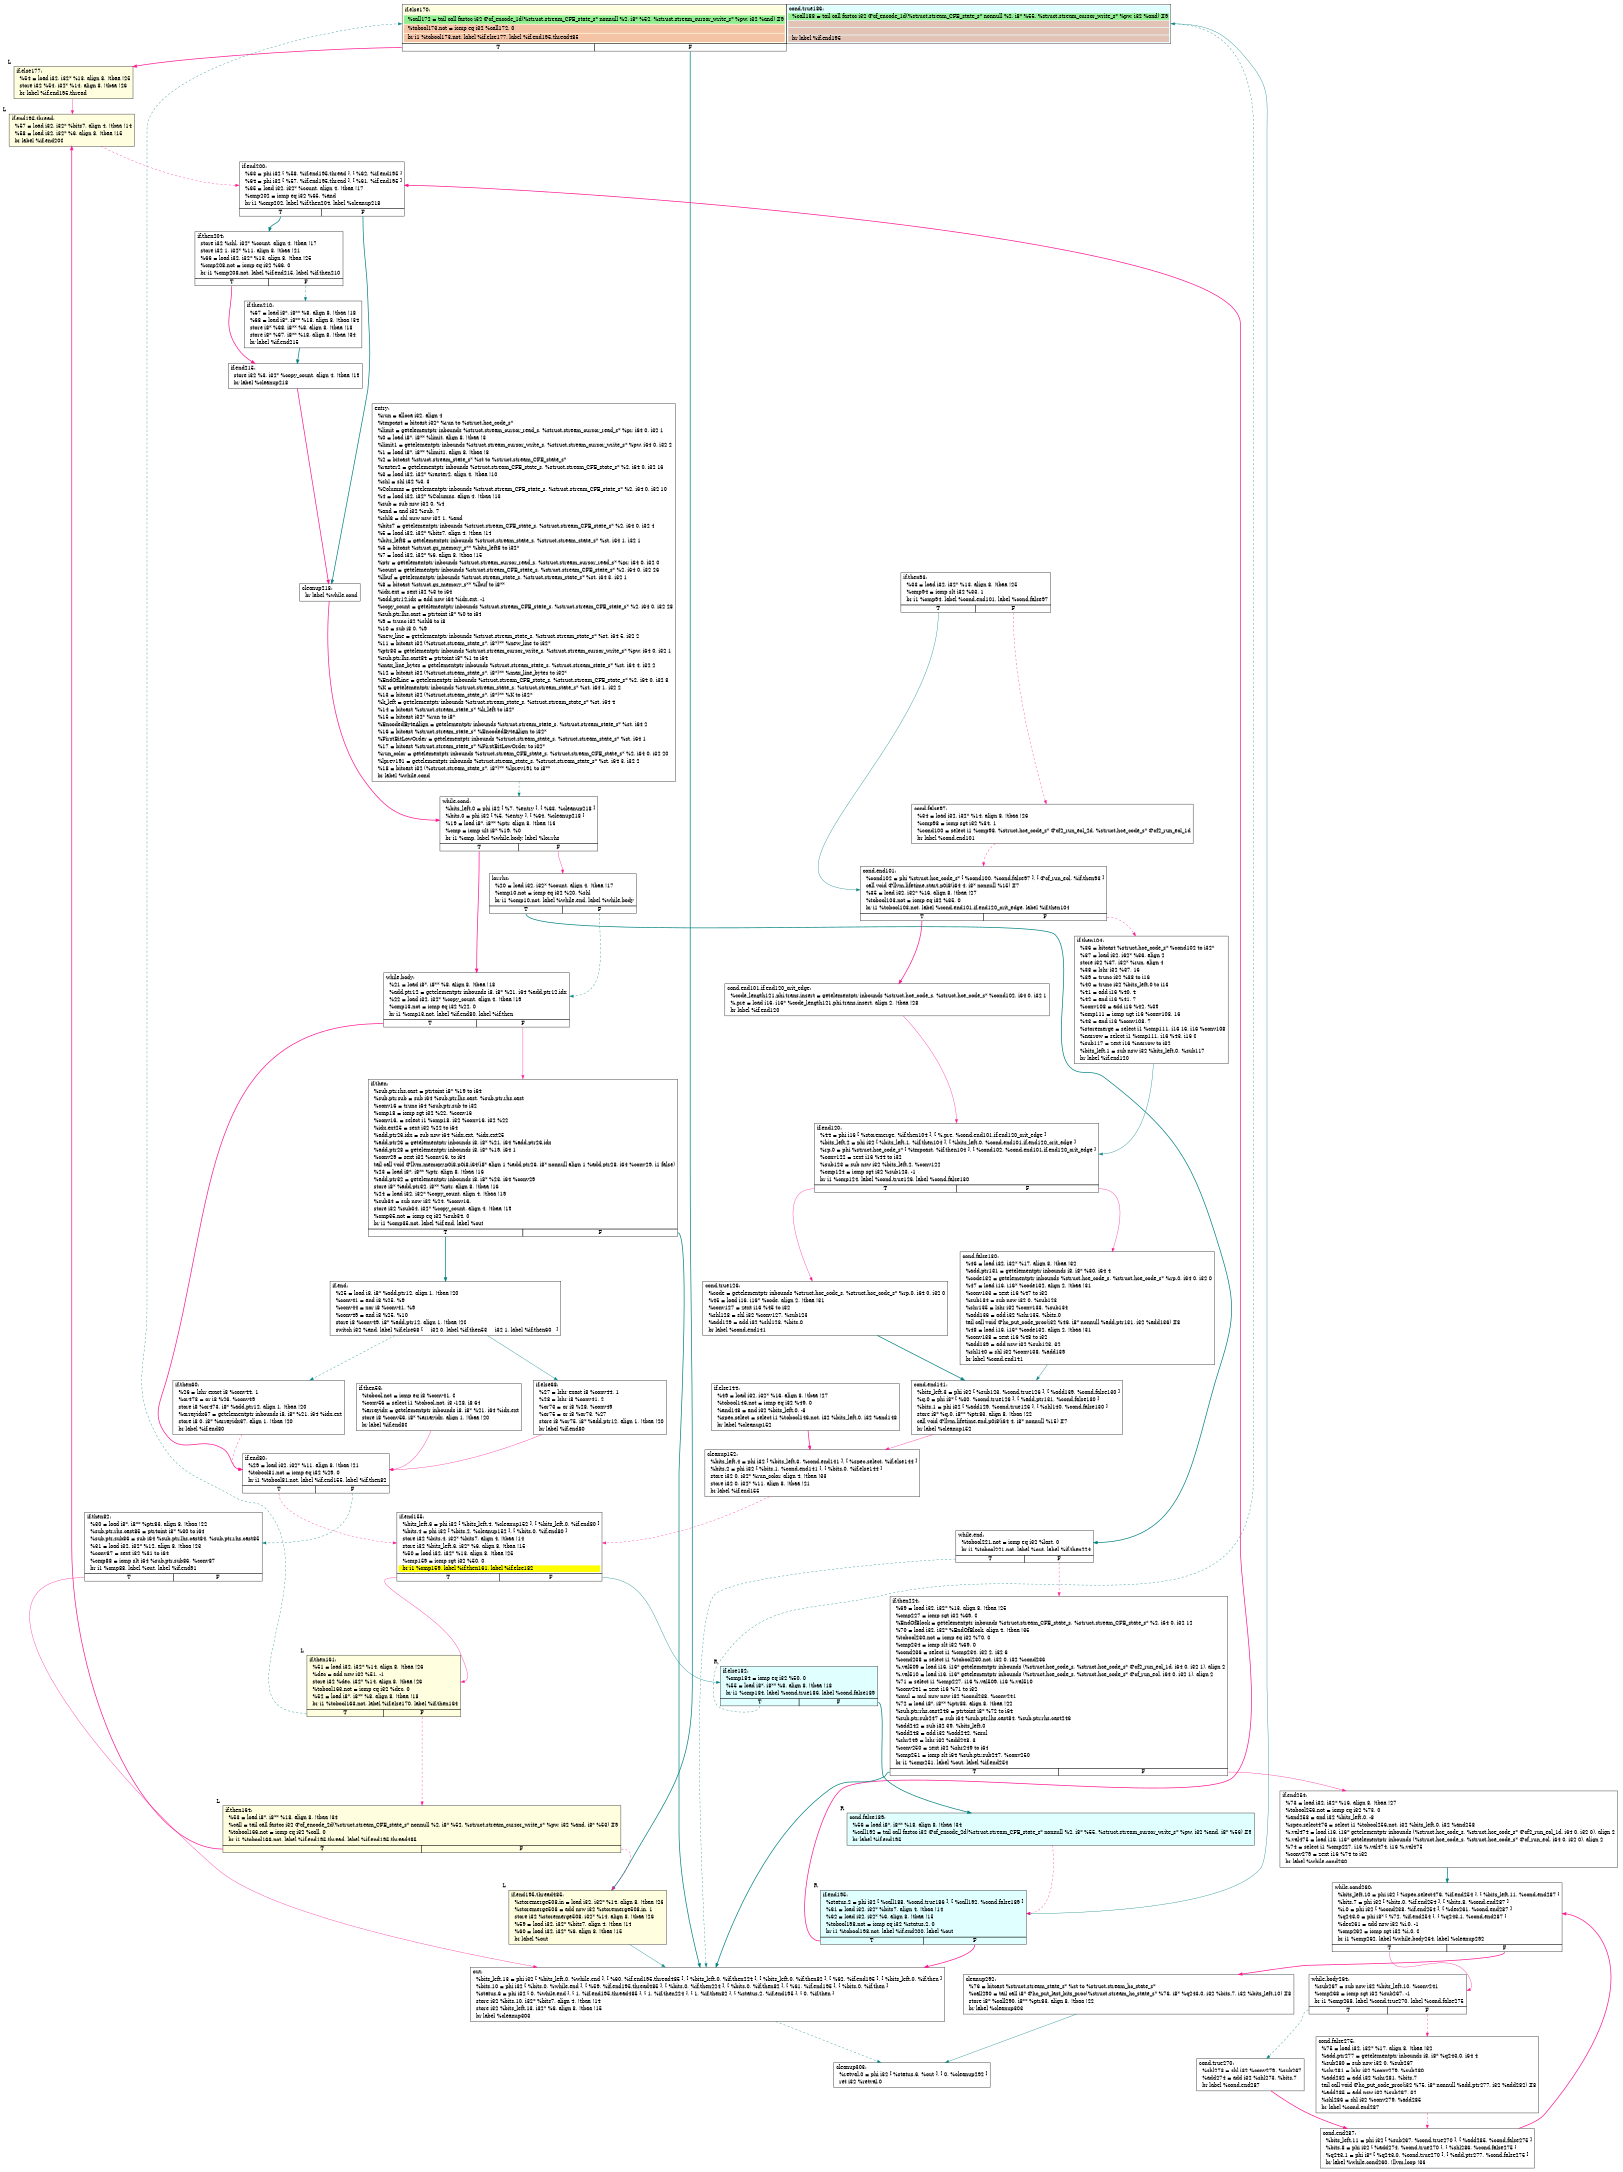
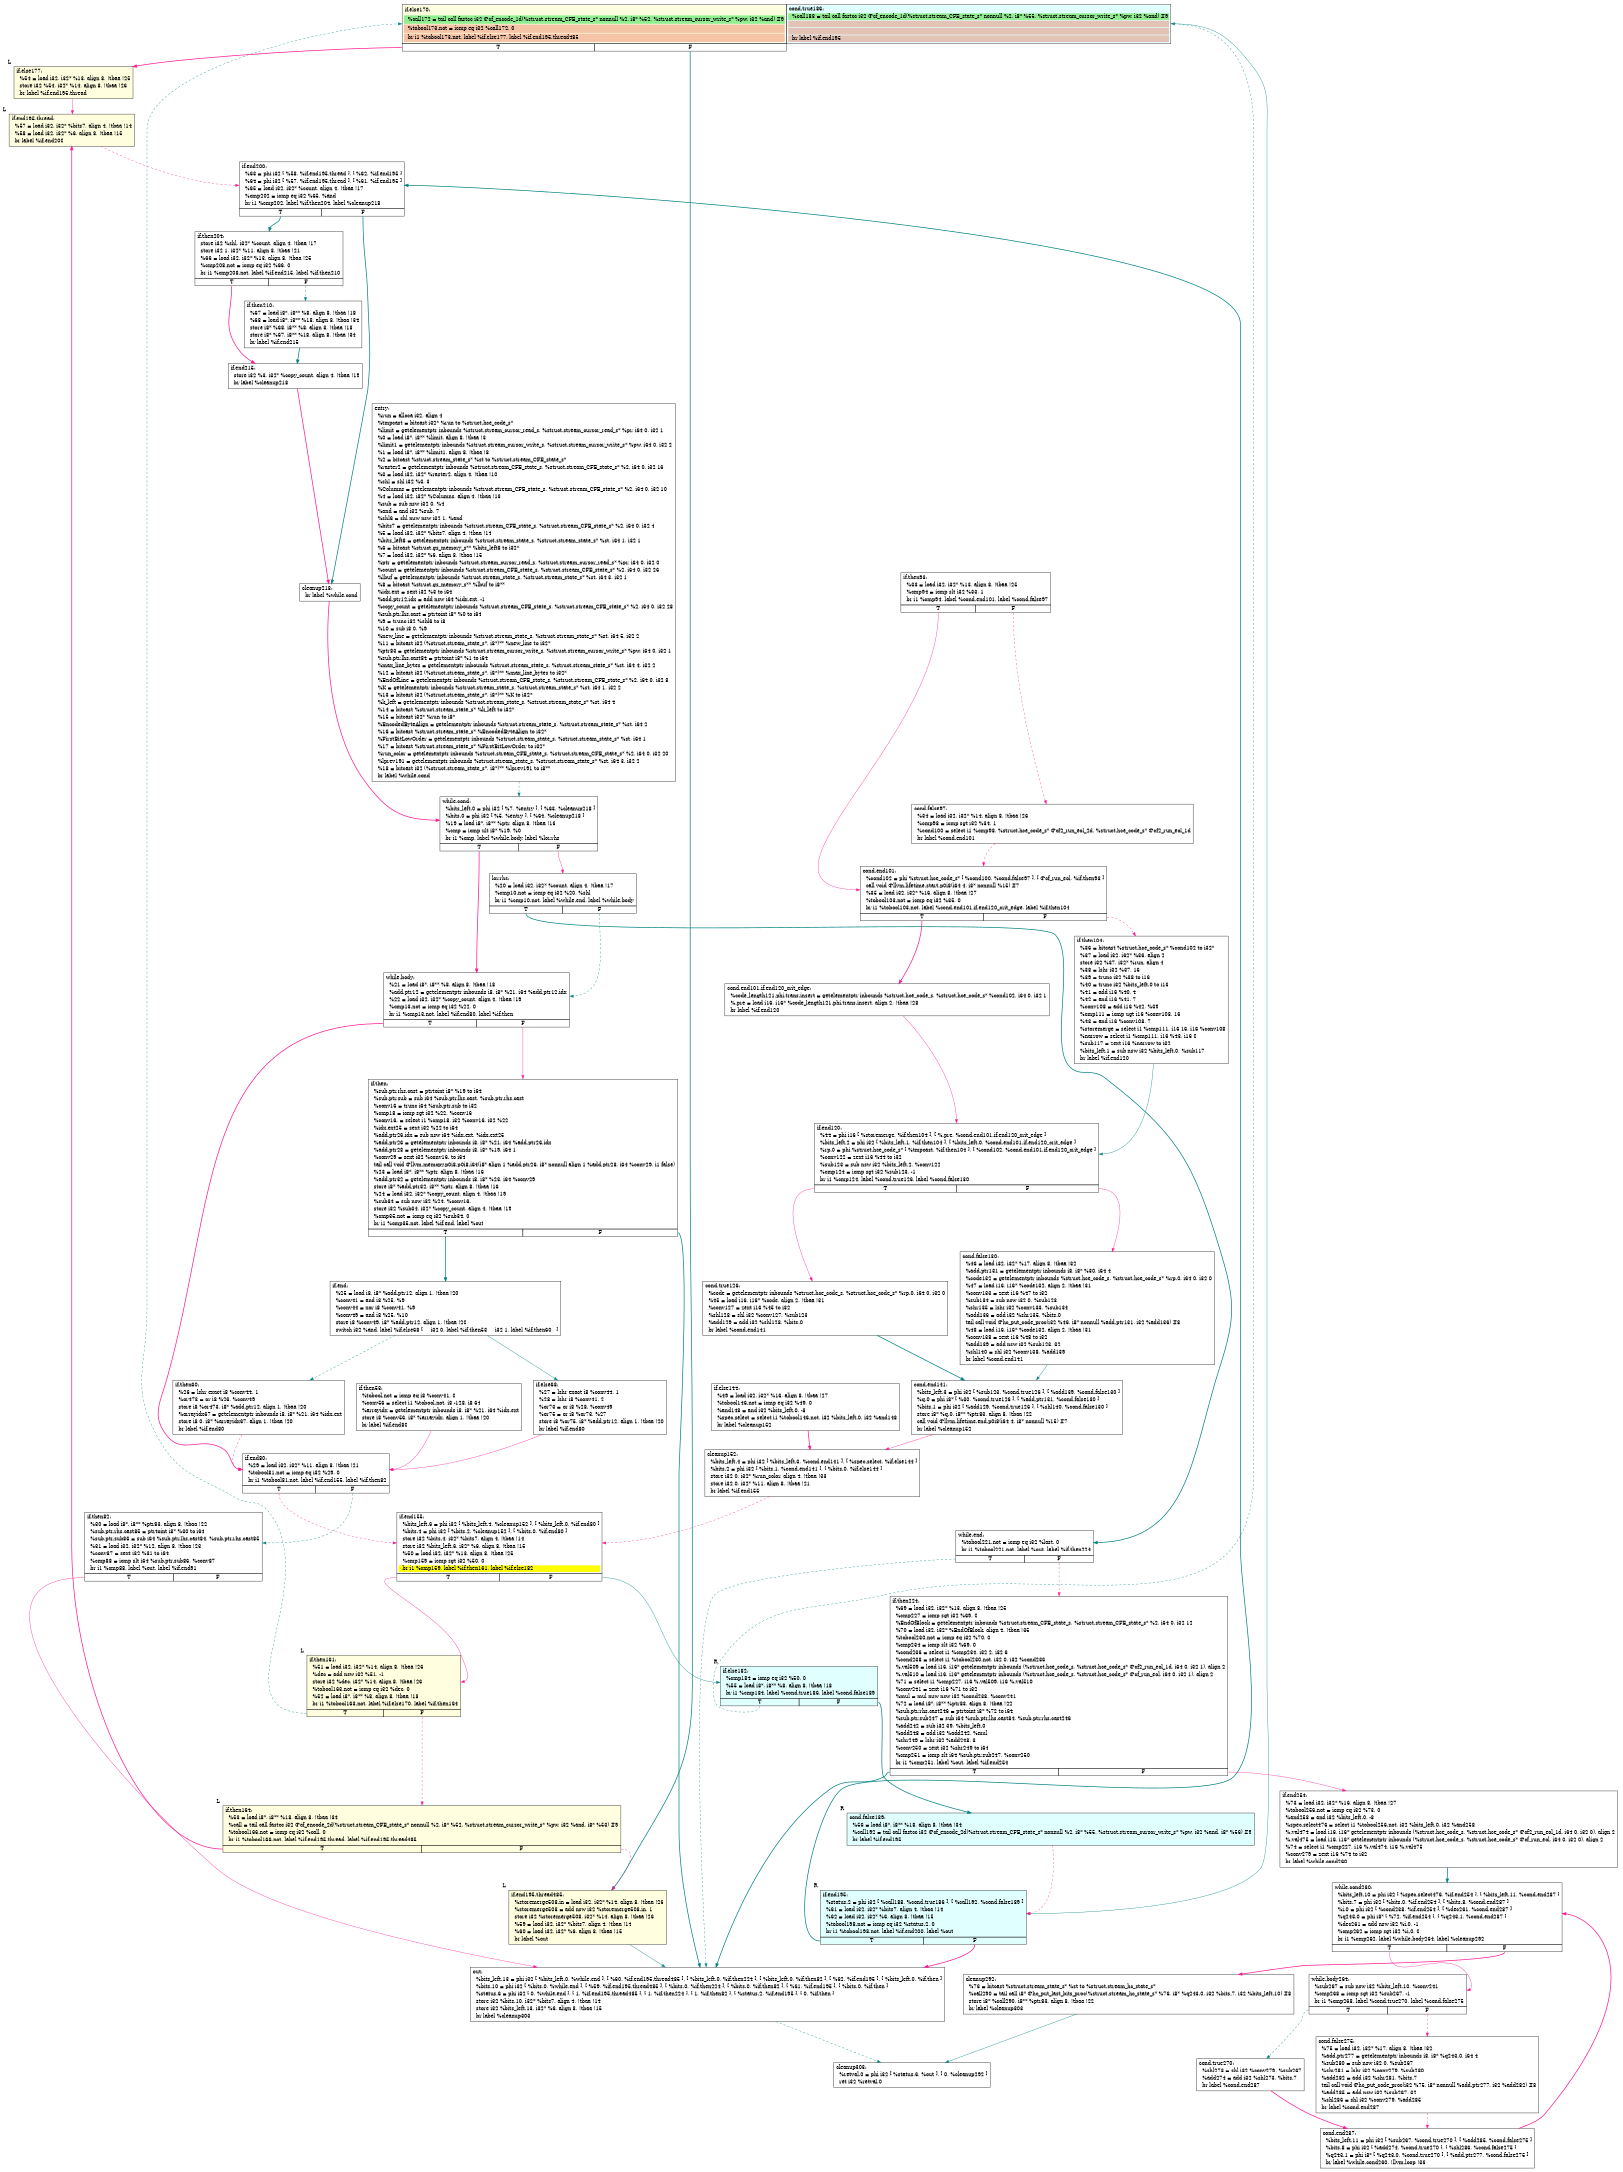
edge "if.then93:" -> "cond.end101:": color teal -> deeppink
edge "if.end195:" -> "if.end200:": color deeppink -> teal
